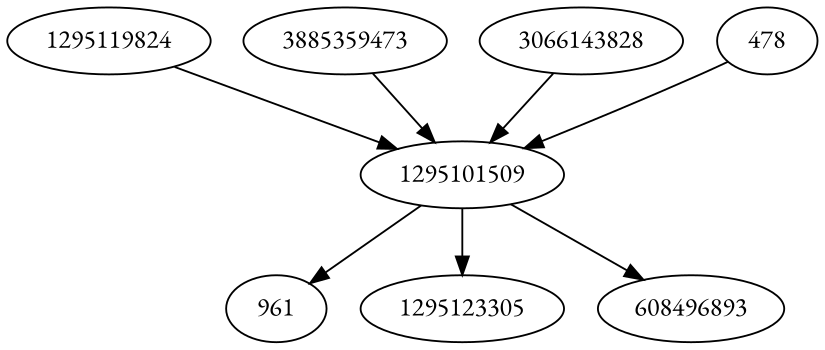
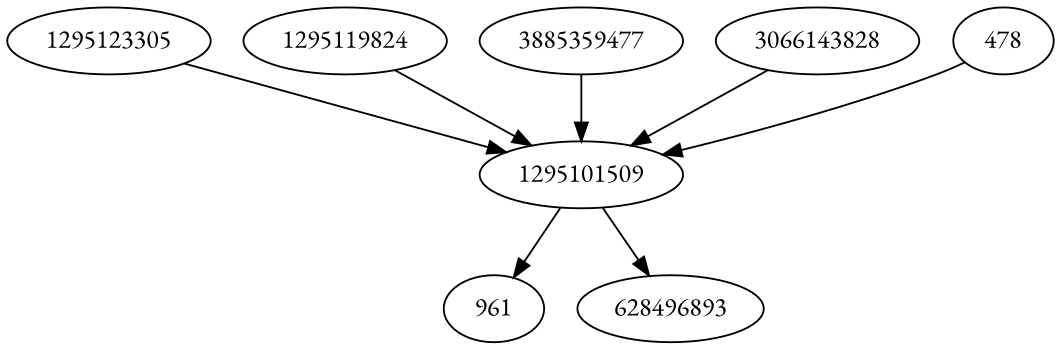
node "3885359473": label "3885359473" -> "3885359477"
edge "1295101509" -> "1295123305": reversed
node "608496893": label "608496893" -> "628496893"
